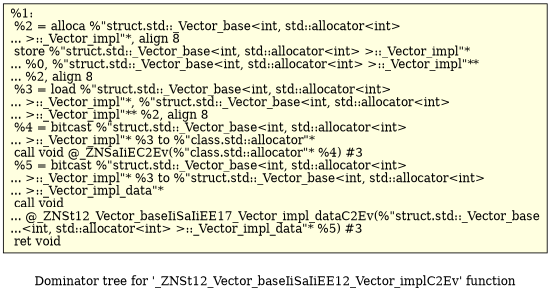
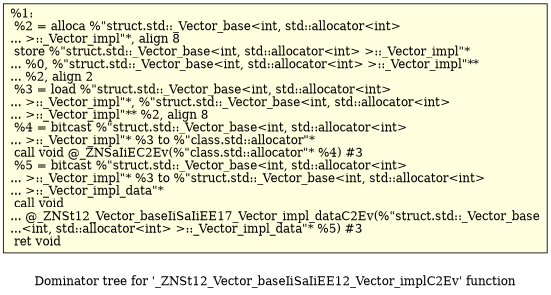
node "%1:": text "... %2, align 8" -> "... %2, align 2"
